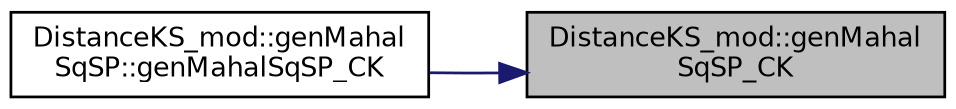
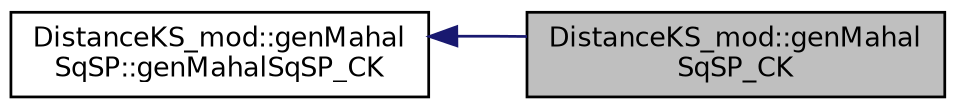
edge "DistanceKS_mod::genMahal SqSP::genMahalSqSP_CK" -> "DistanceKS_mod::genMahal SqSP_CK": reversed
